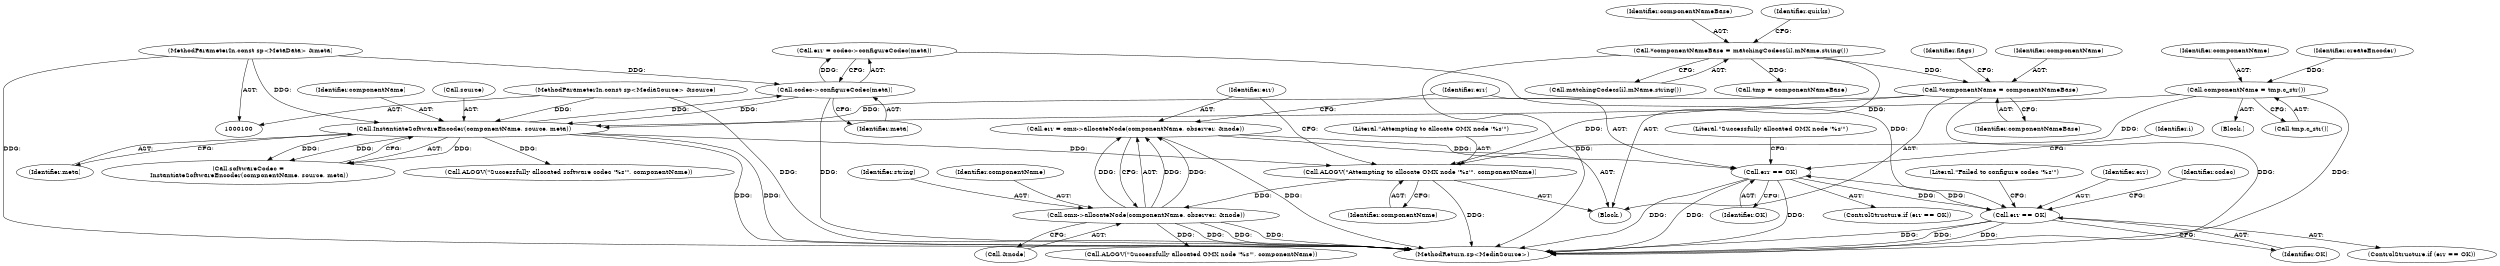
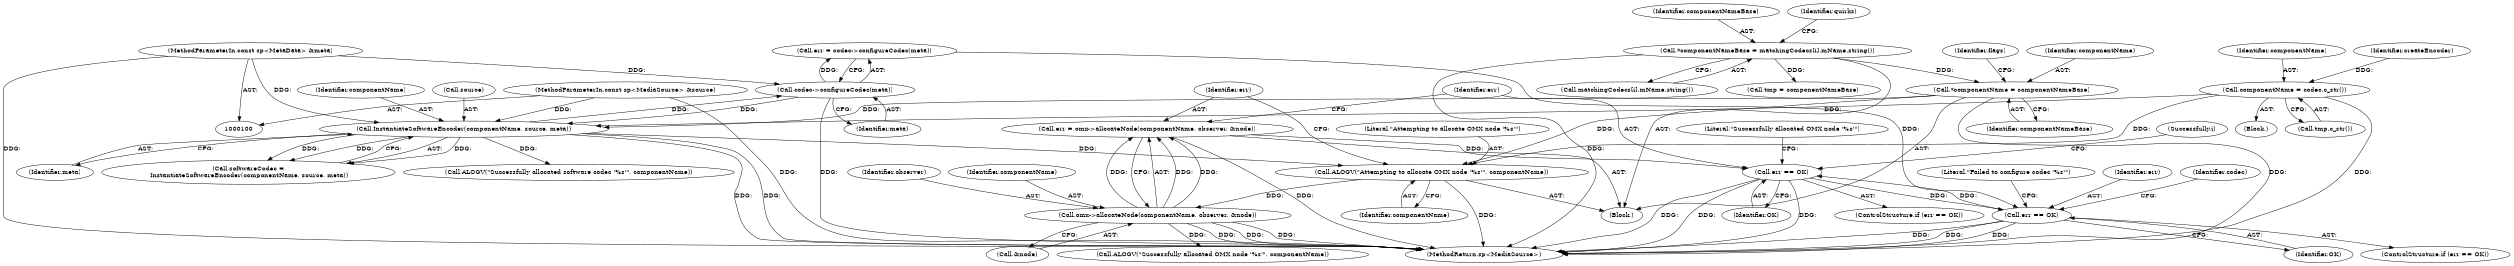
node "(Call,componentName = tmp.c_str())": label "(Call,componentName = tmp.c_str())" -> "(Call,componentName = codec.c_str())"
node "(Identifier,i)": label "(Identifier,i)" -> "(Successfully,i)"
node "(Identifier,string)": label "(Identifier,string)" -> "(Identifier,observer)"
